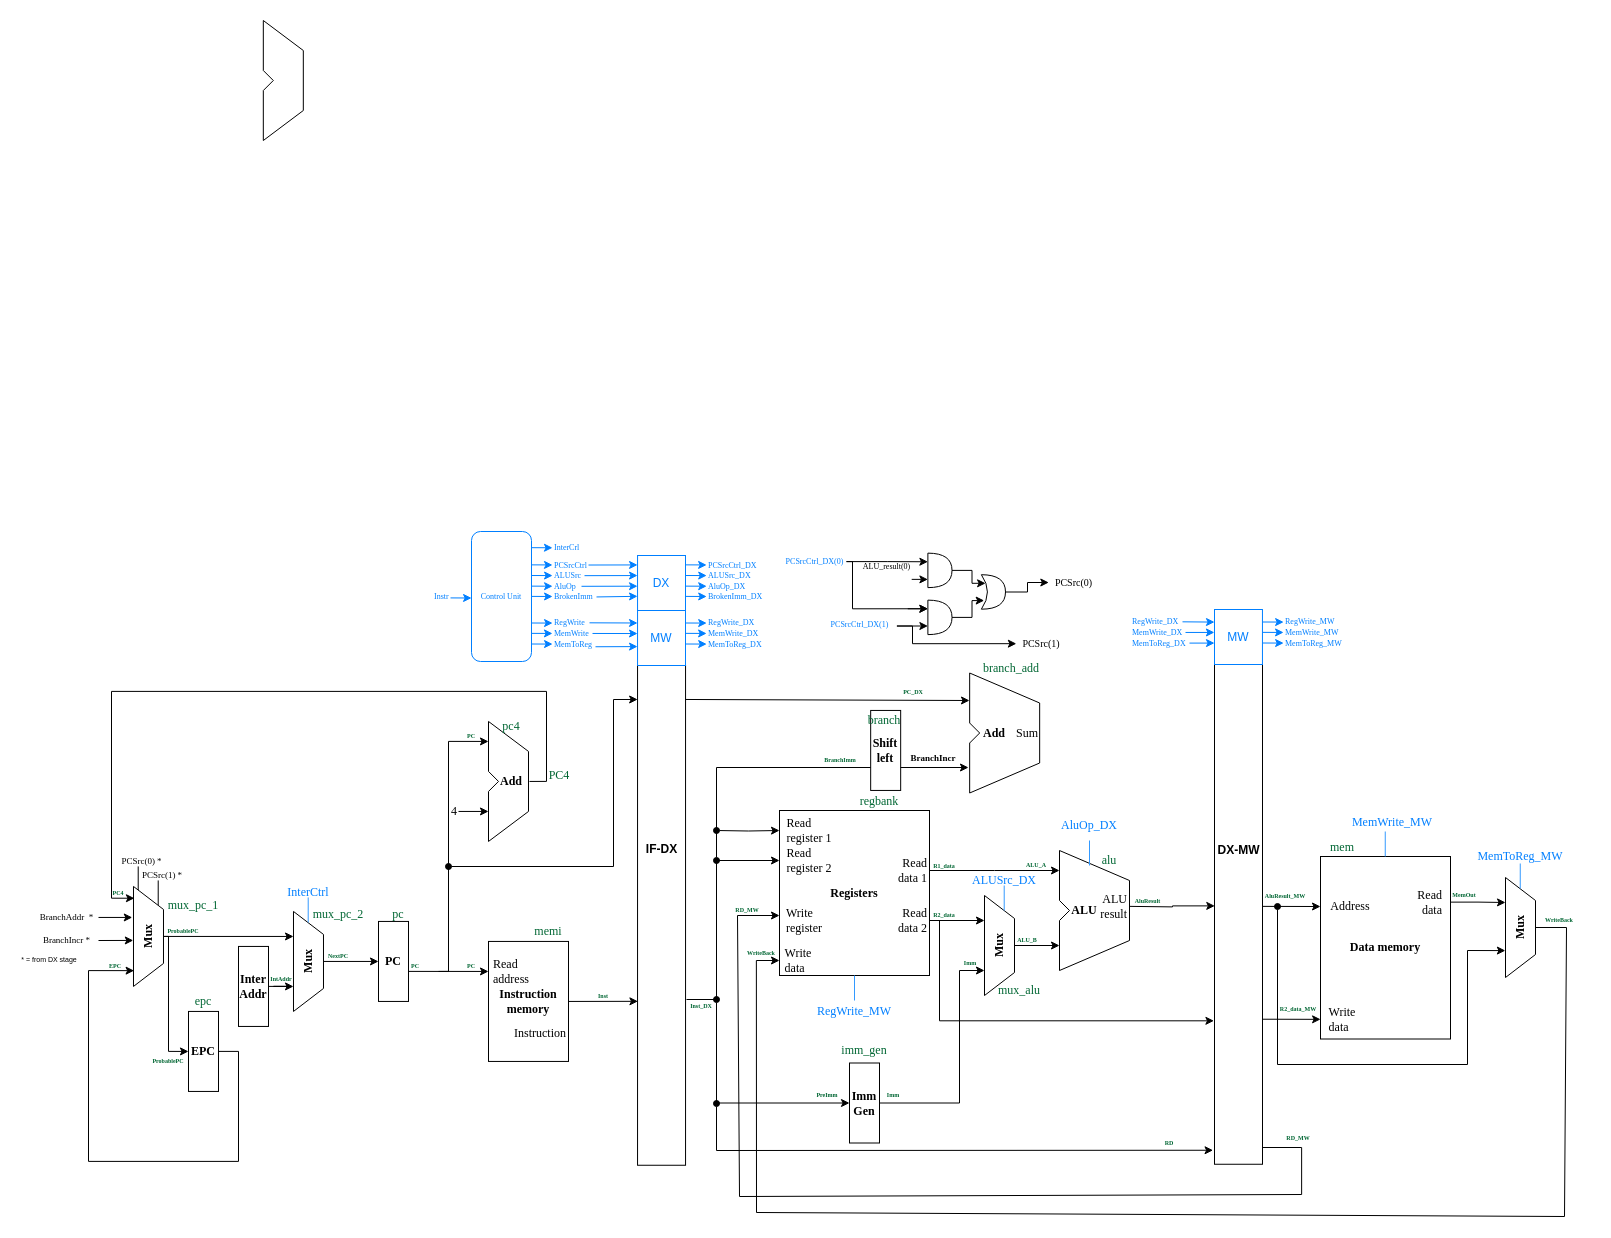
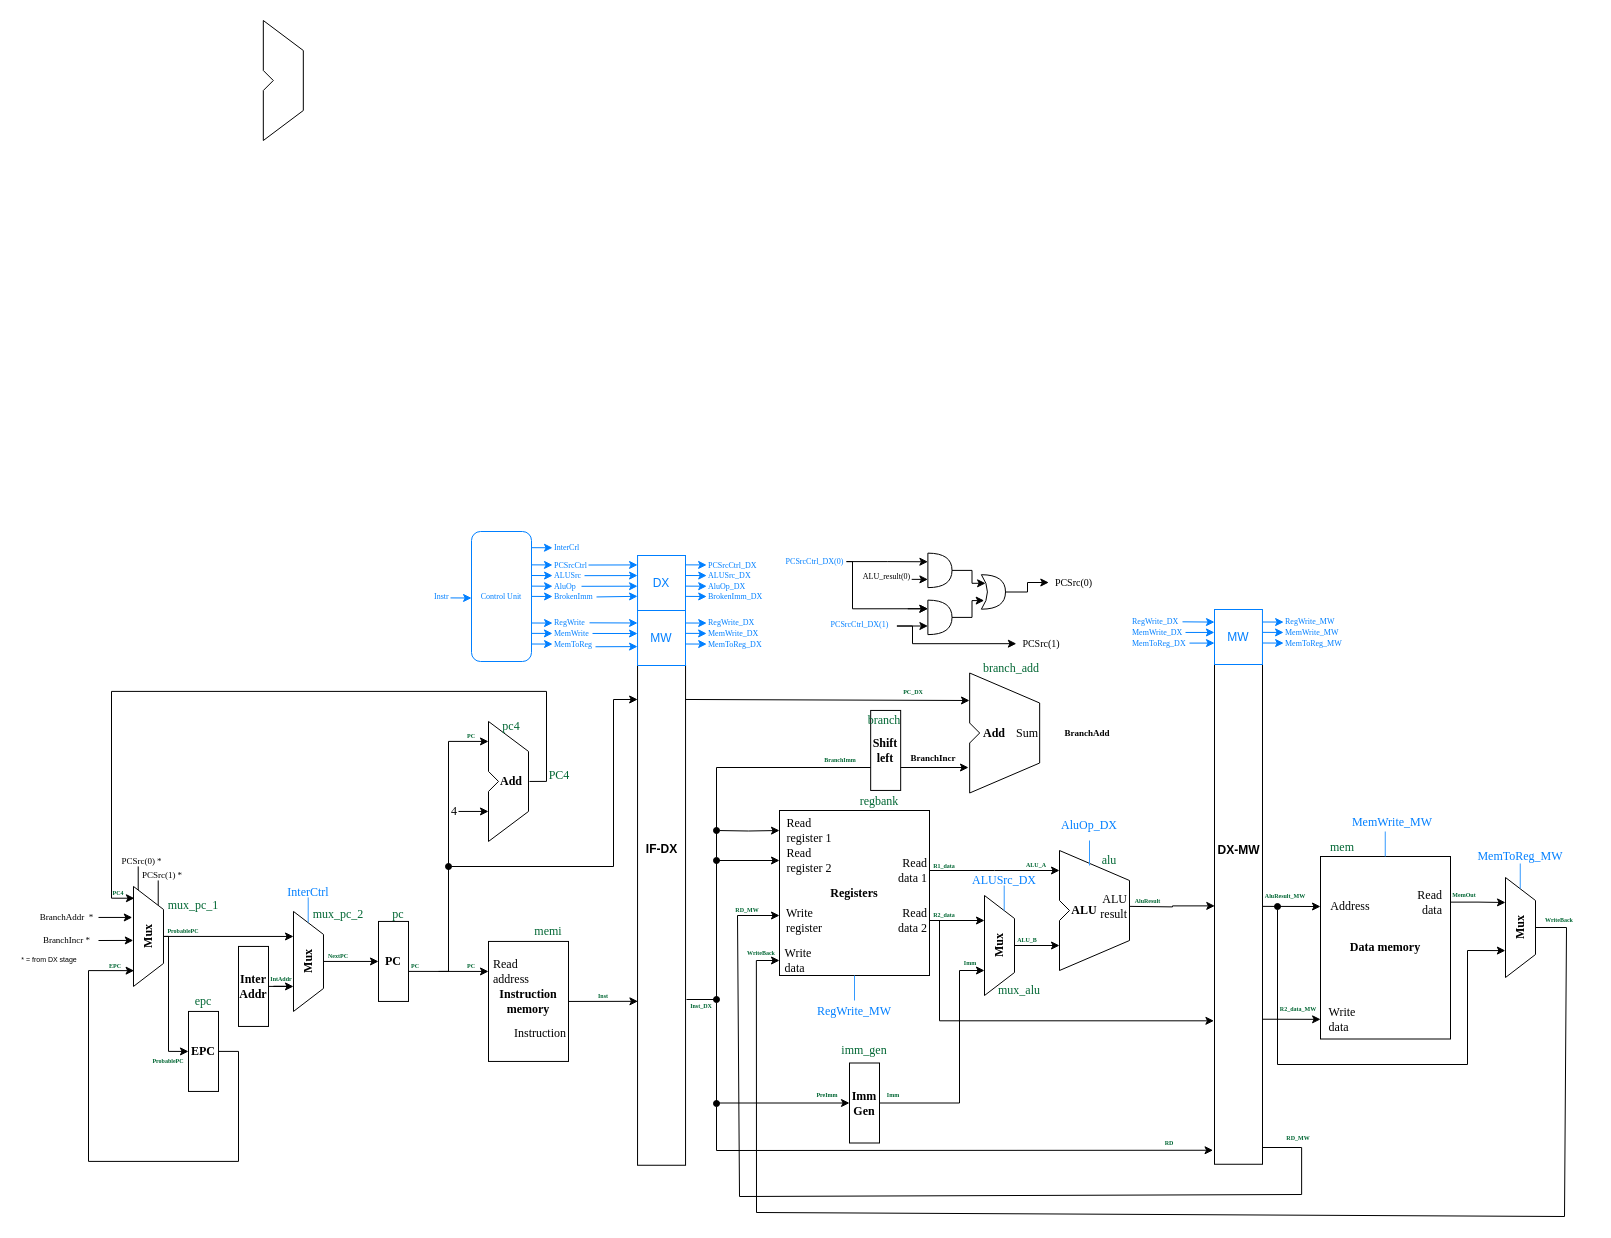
node "ALU_result(0)": moved (887, 567) -> (887, 577)
node "BranchAdd": added
